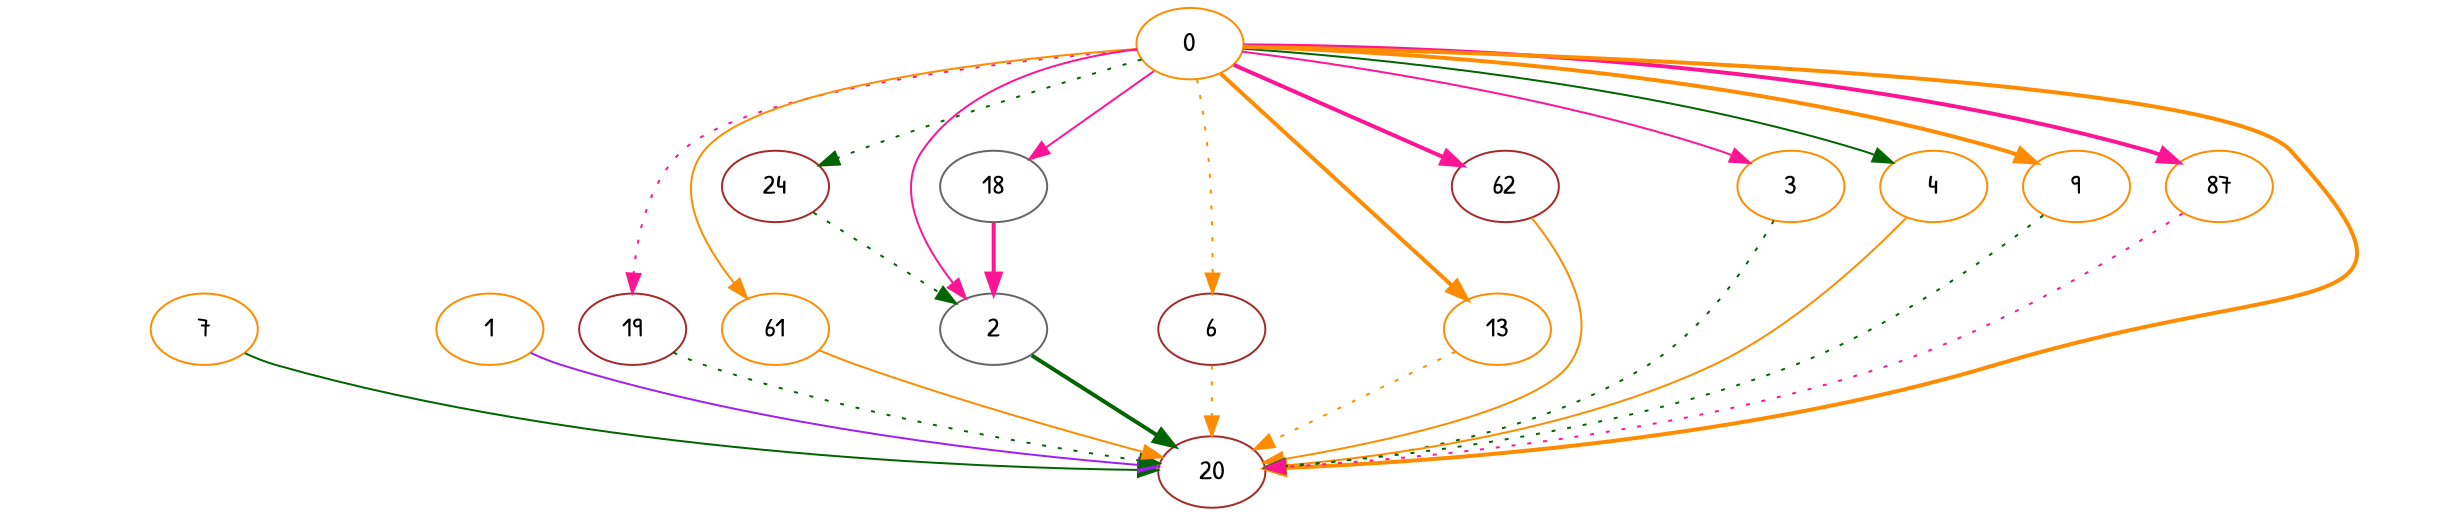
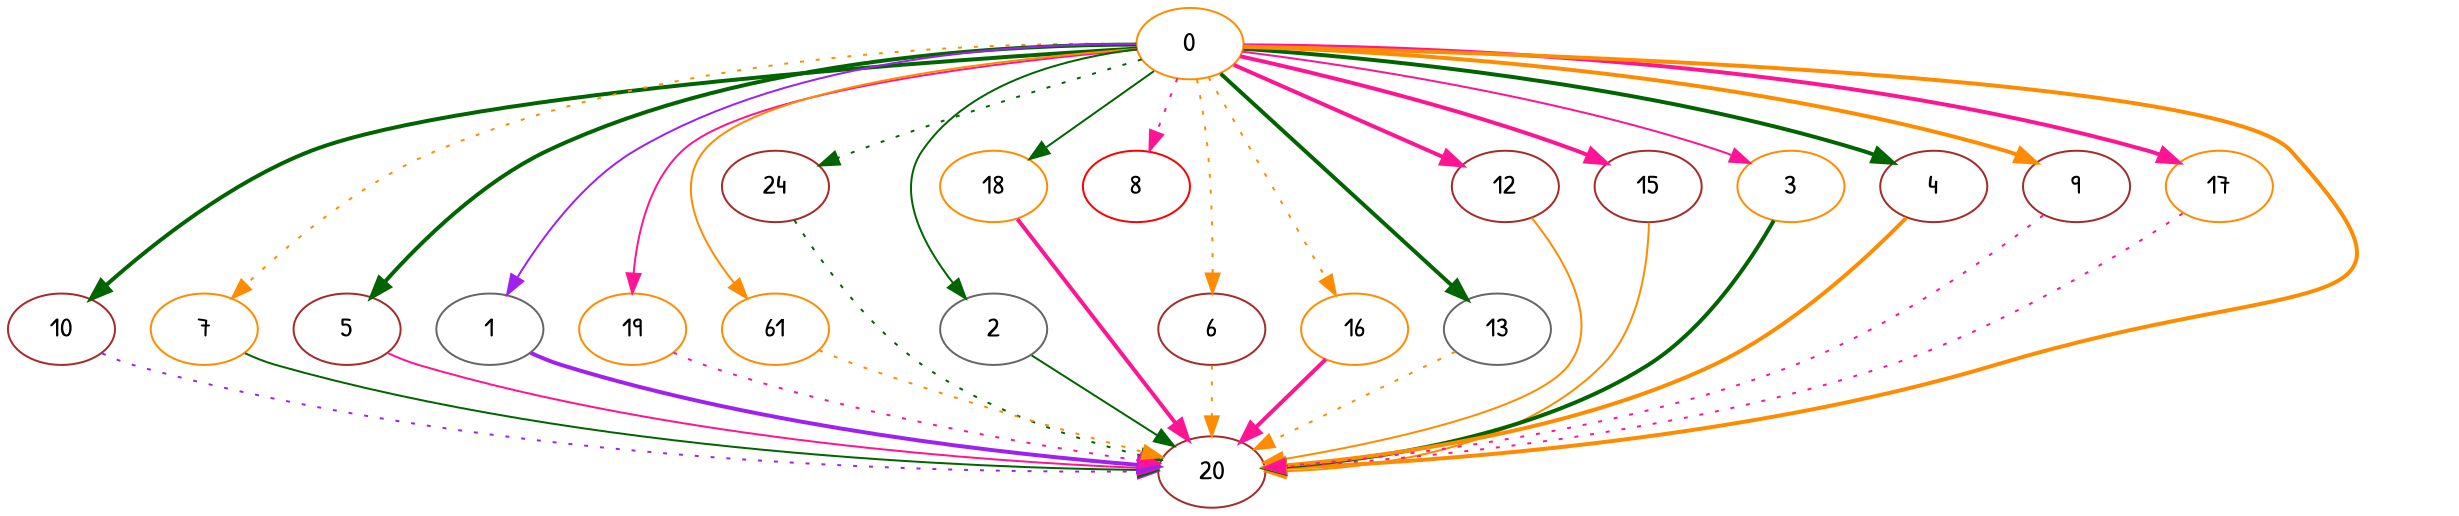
edge "0" -> "4": style solid -> bold
edge "0" -> "2": color deeppink -> darkgreen
edge "0" -> "1": added
edge "0" -> "18": color deeppink -> darkgreen
edge "0" -> "7": added
edge "0" -> "19": style dotted -> solid
edge "0" -> "13": color darkorange -> darkgreen
node "18": color gray40 -> darkorange
node "8": added
node "62": label "62" -> "12"
node "15": added
node "4": color darkorange -> brown
node "9": color darkorange -> brown
node "87": label "87" -> "17"
edge "18" -> "2": now "18" -> "20"
edge "24" -> "2": now "24" -> "20"
node "10": added
node "5": added
node "1": color darkorange -> gray40
node "19": color brown -> darkorange
node "16": added
node "13": color darkorange -> gray40
edge "2" -> "20": style bold -> solid
edge "9" -> "20": color darkgreen -> deeppink
edge "3" -> "20": style dotted -> bold
edge "4" -> "20": style solid -> bold
edge "61" -> "20": style solid -> dotted
edge "19" -> "20": color darkgreen -> deeppink
edge "1" -> "20": style solid -> bold
